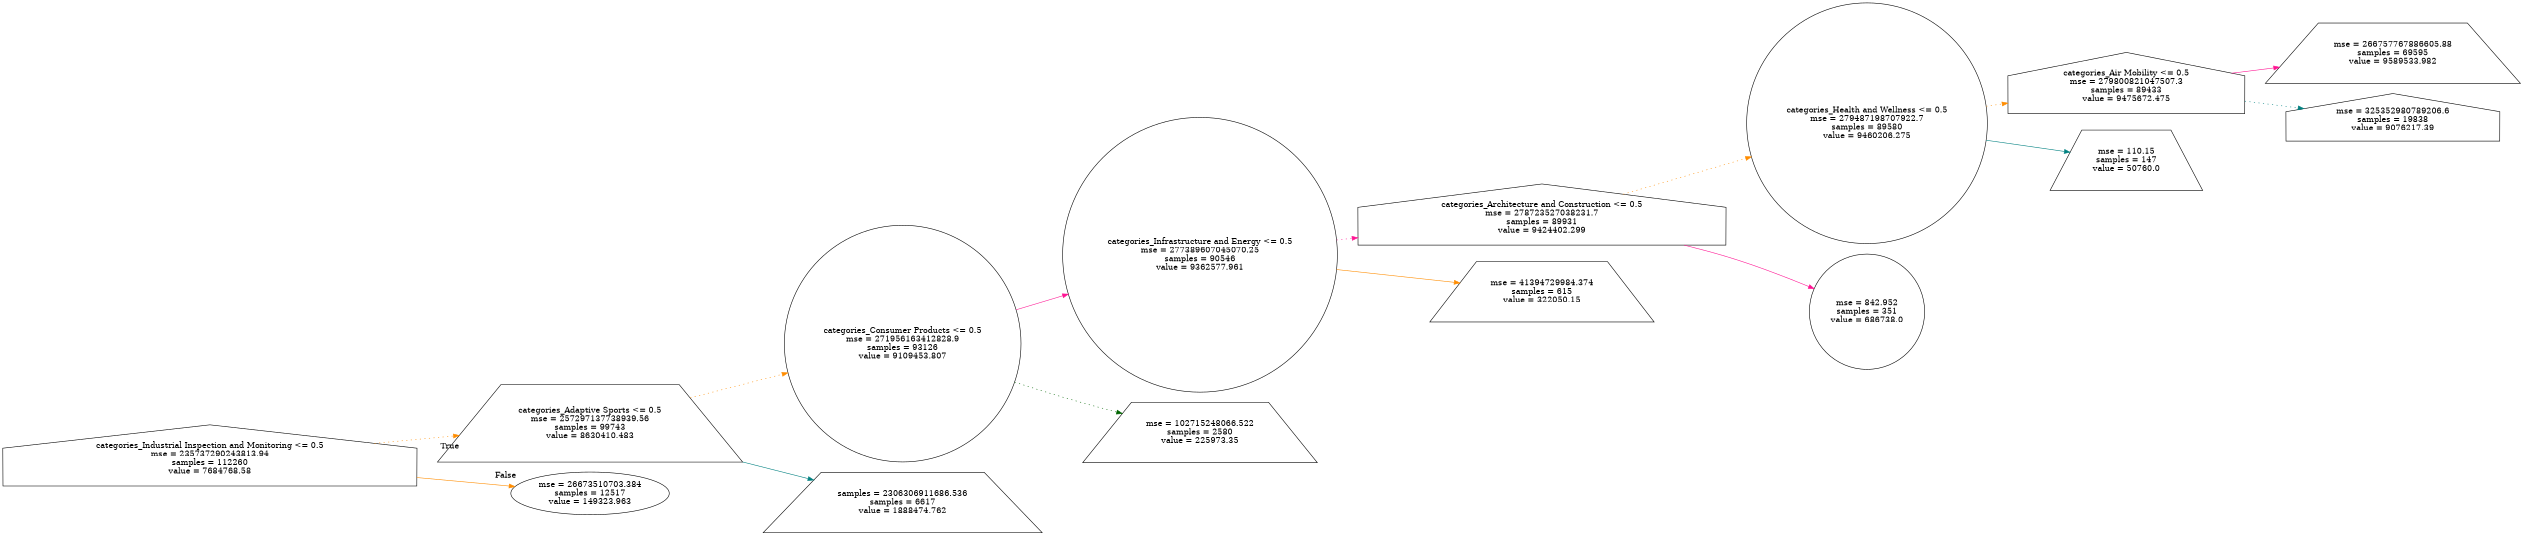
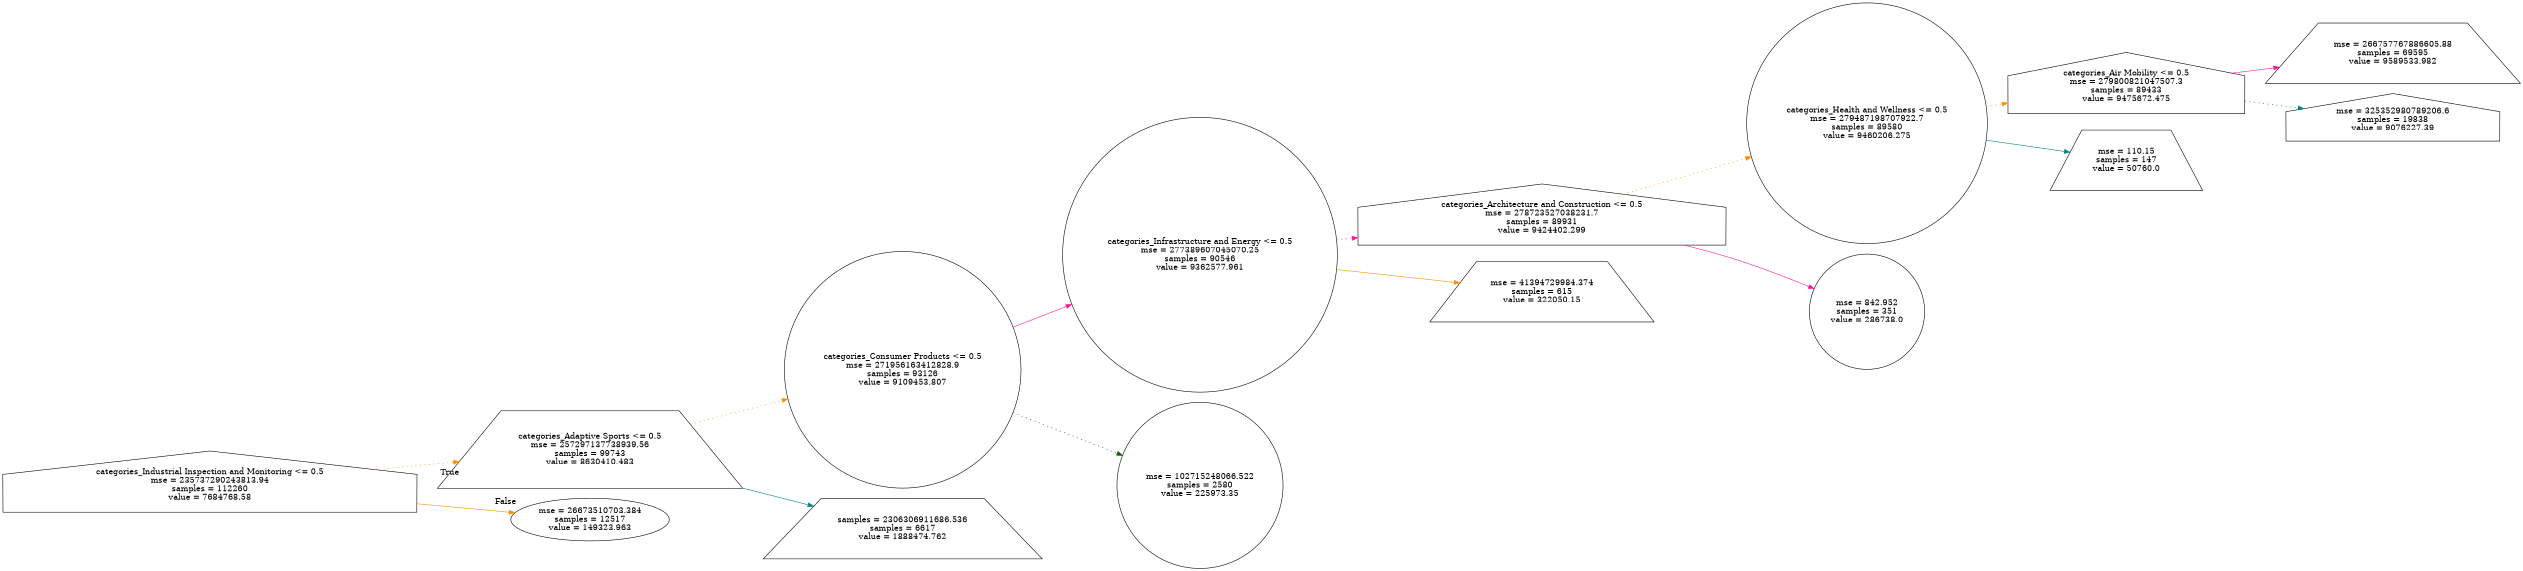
node "mse = 325352980789206.6 samples = 19838 value = 9076217.39": label "mse = 325352980789206.6 samples = 19838 value = 9076217.39" -> "mse = 325352980789206.6 samples = 19838 value = 9076227.39"
node "mse = 842.952 samples = 351 value = 686738.0": label "mse = 842.952 samples = 351 value = 686738.0" -> "mse = 842.952 samples = 351 value = 286738.0"
node "mse = 102715248066.522 samples = 2580 value = 225973.35": shape trapezium -> circle
